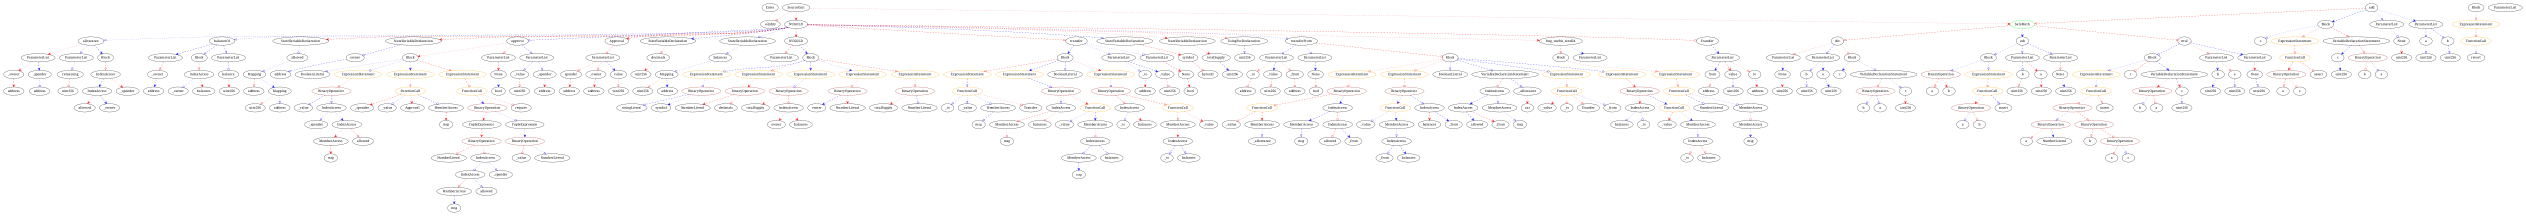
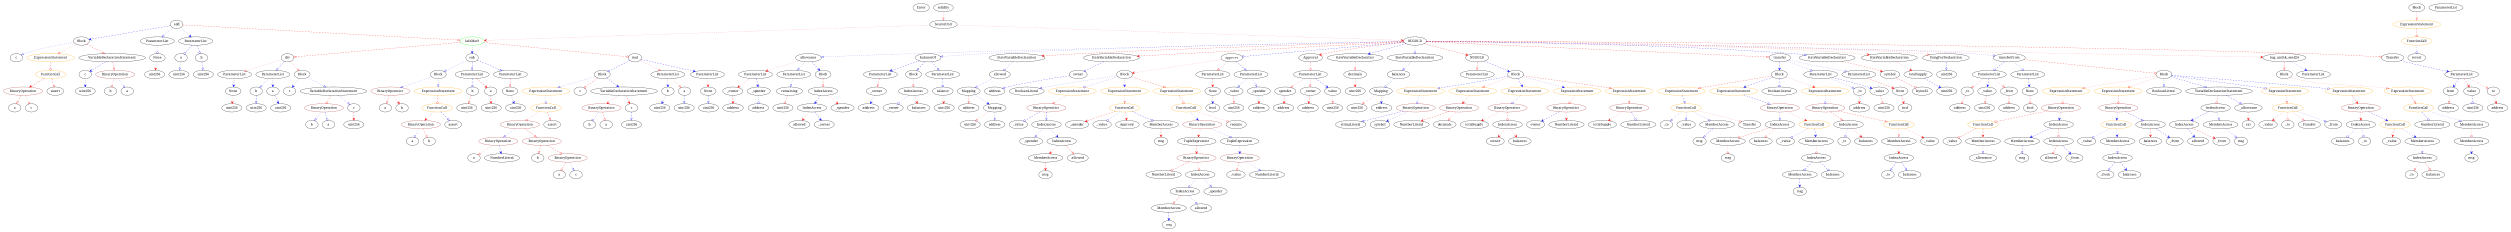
edge "SourceUnit" -> "solidity": reversed
